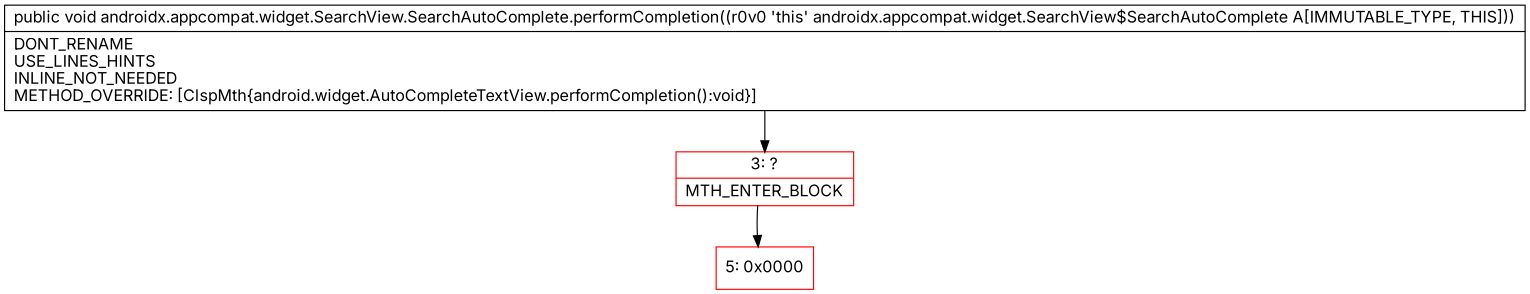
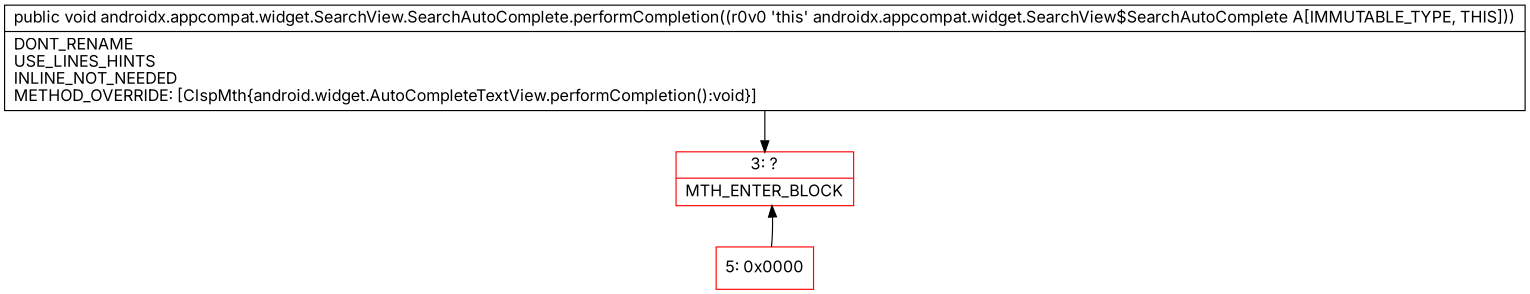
edge "3: ?" -> "5: 0x0000": reversed
